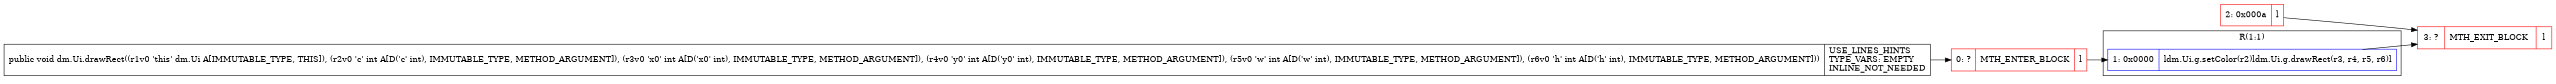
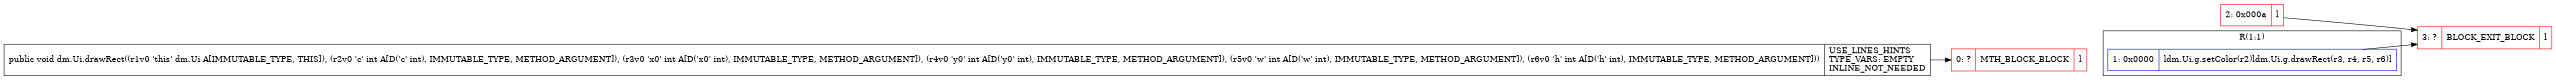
node "3: ?": text "MTH_EXIT_BLOCK" -> "BLOCK_EXIT_BLOCK"
node "0: ?": text "MTH_ENTER_BLOCK" -> "MTH_BLOCK_BLOCK"
edge "0: ?" -> "1: 0x0000": removed
